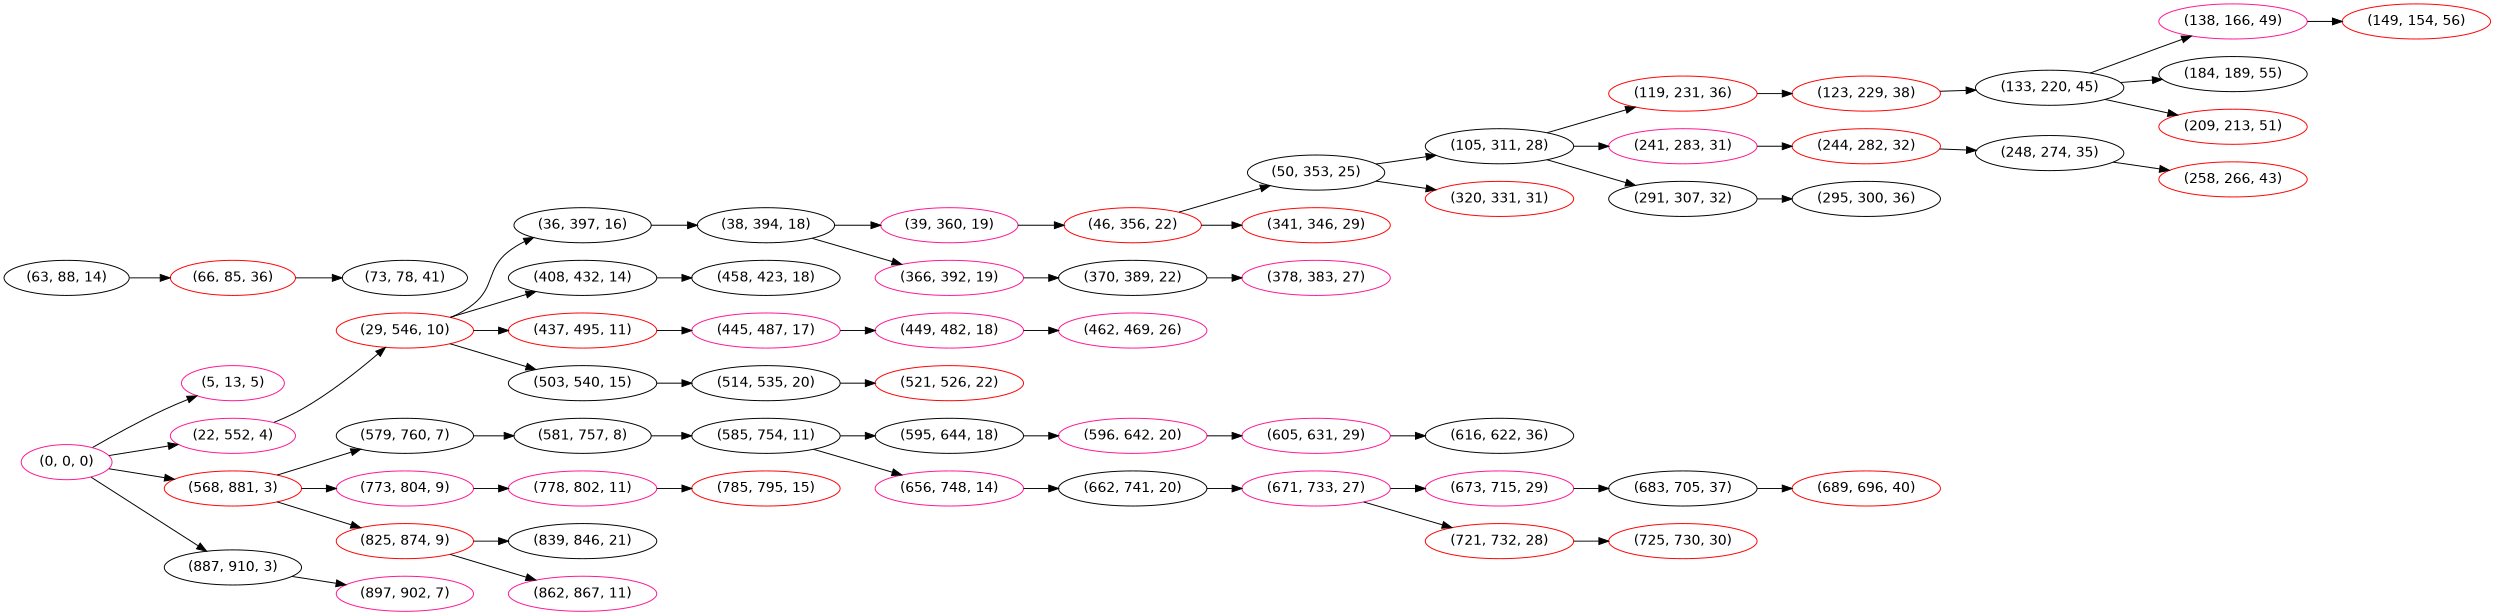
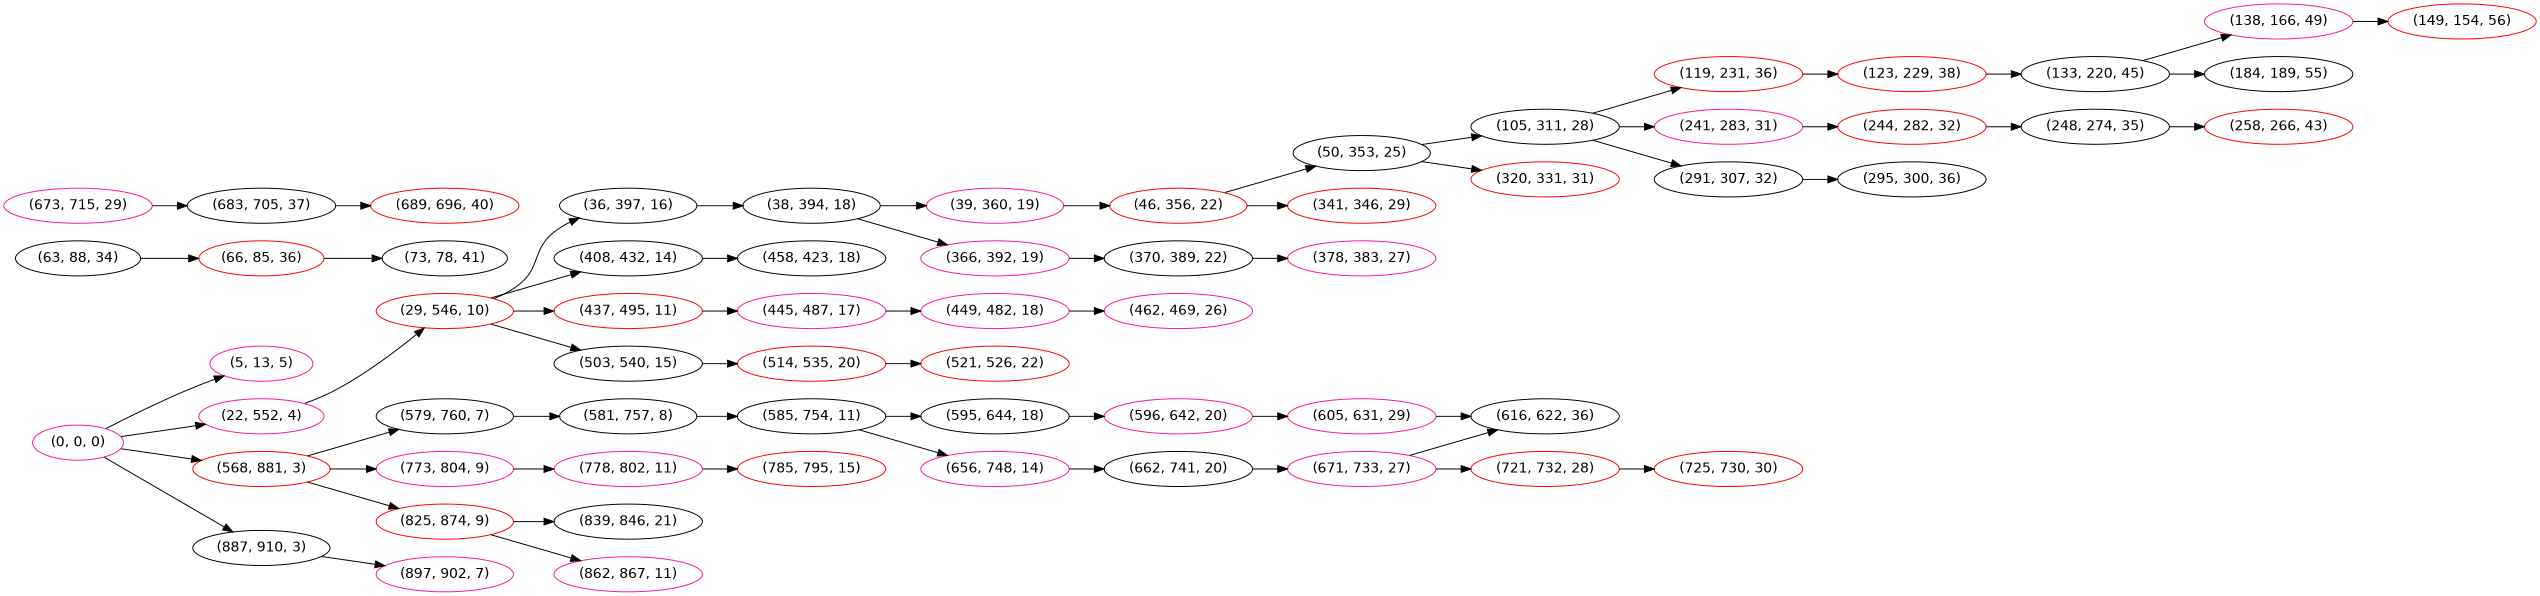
node "(209, 213, 51)": removed
node "(63, 88, 14)": label "(63, 88, 14)" -> "(63, 88, 34)"
node "(514, 535, 20)": color black -> red
edge "(671, 733, 27)" -> "(673, 715, 29)": now "(671, 733, 27)" -> "(616, 622, 36)"
